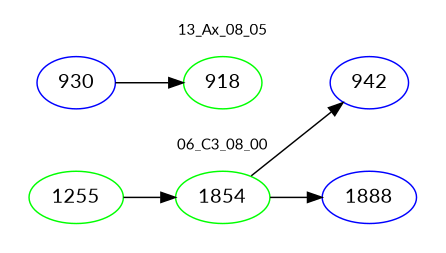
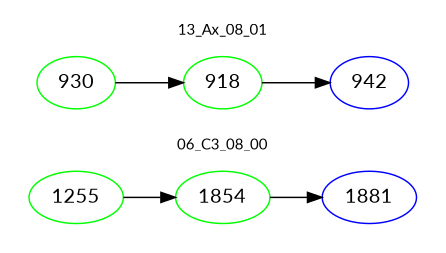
cluster "13_Ax_08_05": label "13_Ax_08_05" -> "13_Ax_08_01"
node "930": color blue -> green
edge "1854" -> "942": now "918" -> "942"
node "1888": label "1888" -> "1881"
